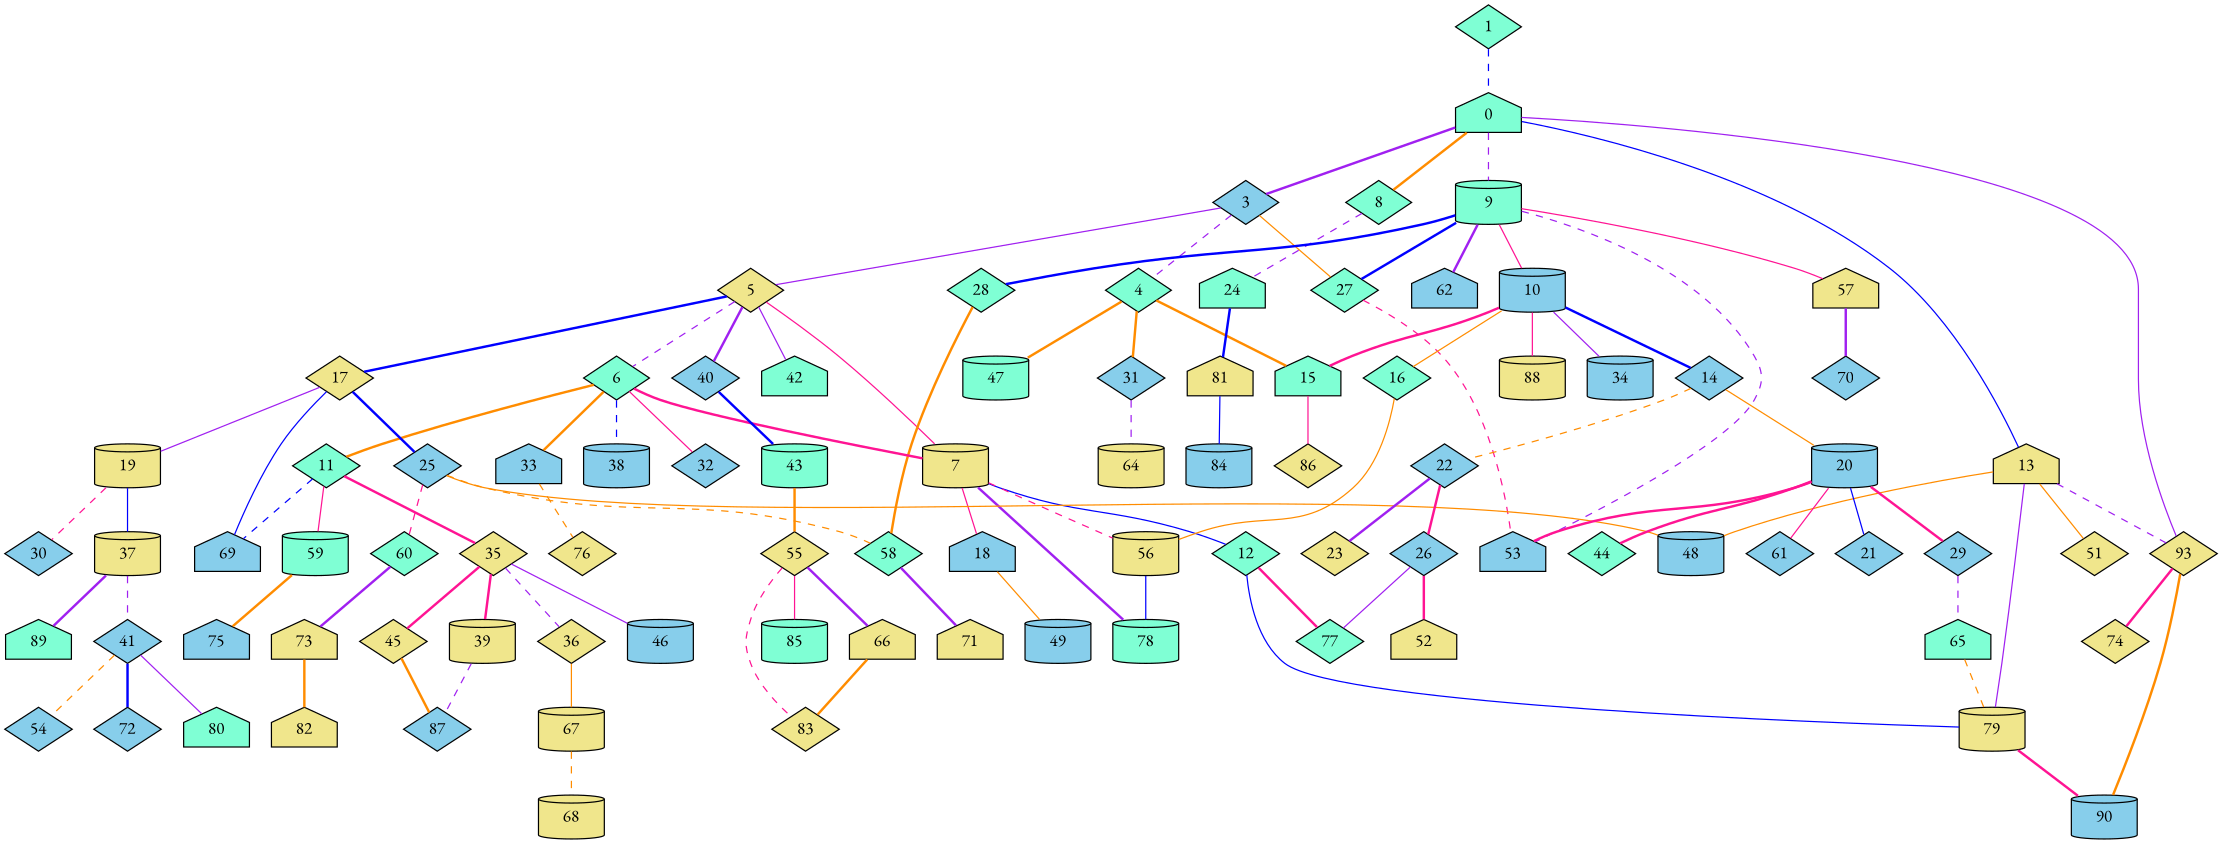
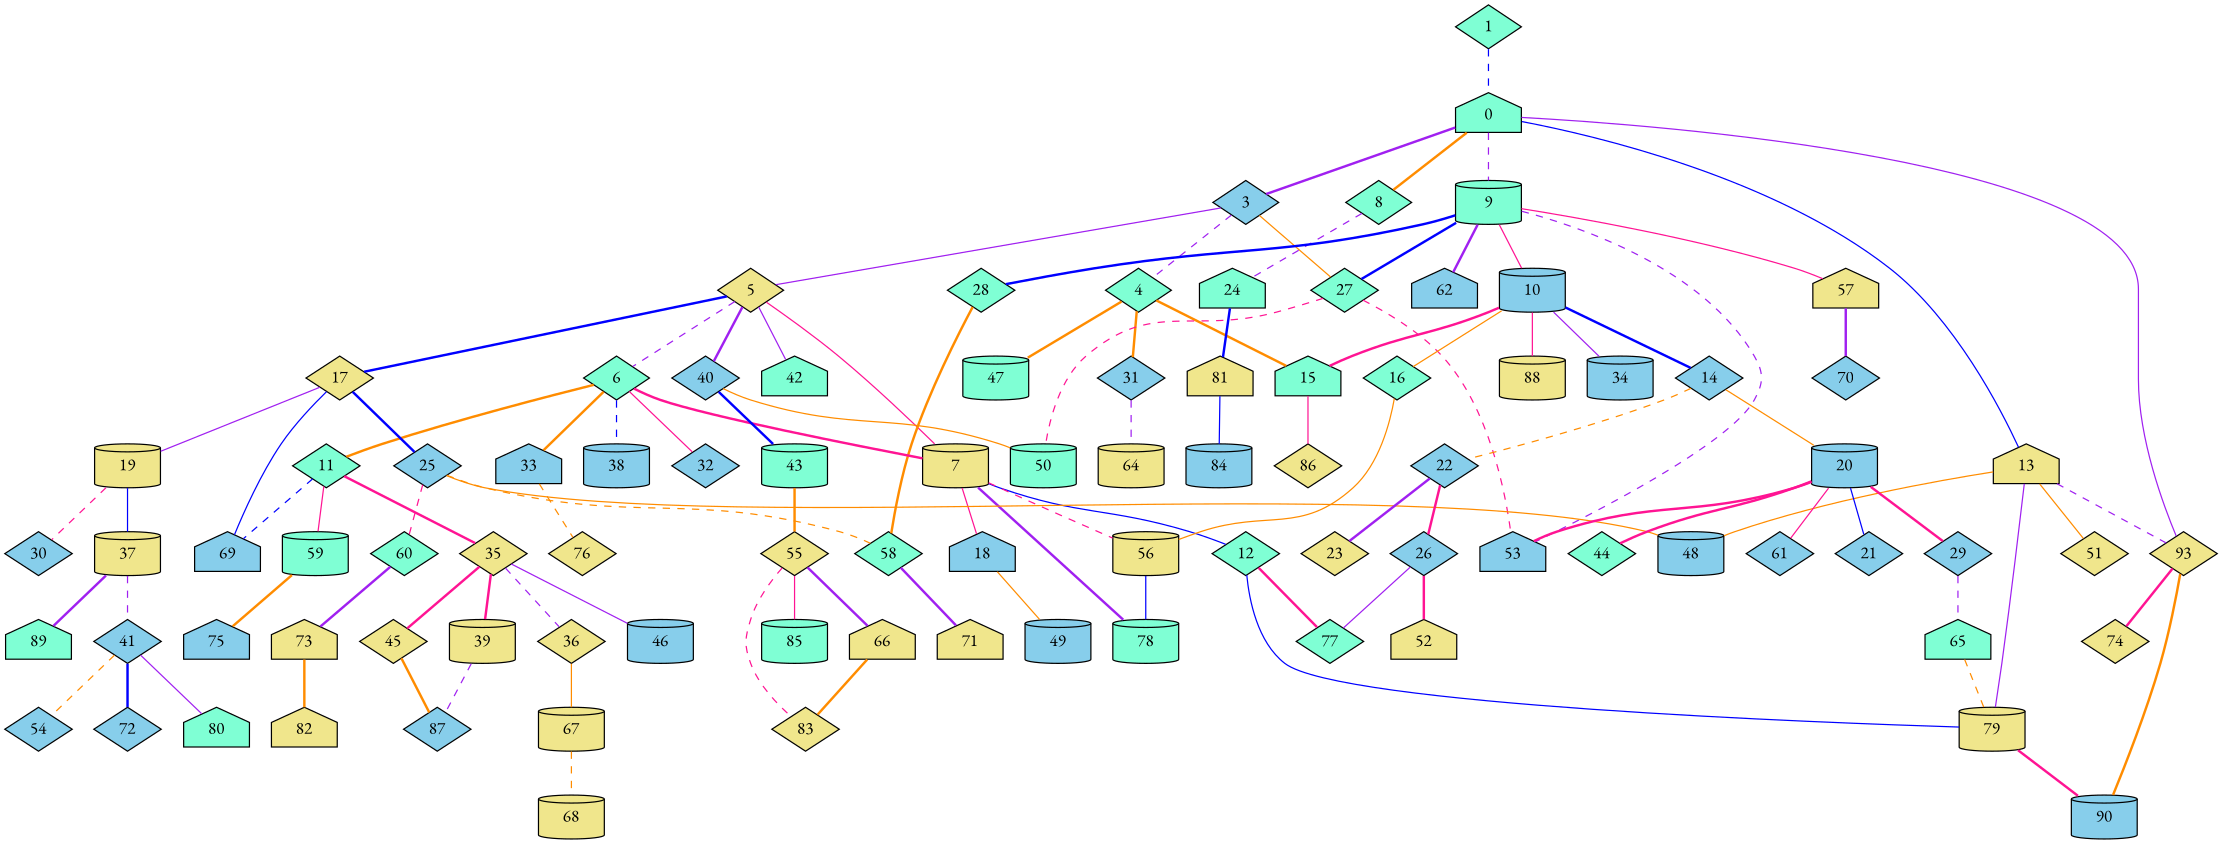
node "50": added
